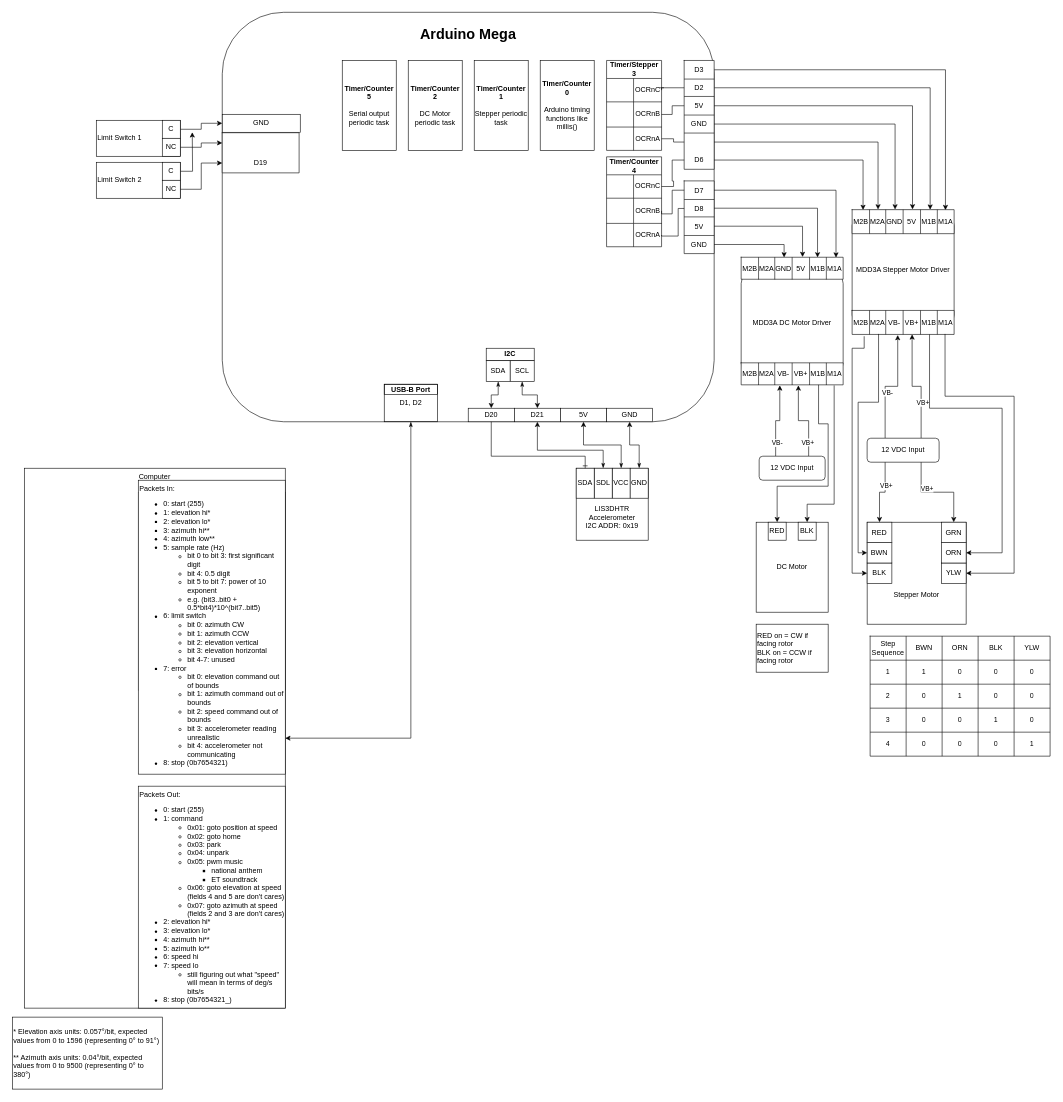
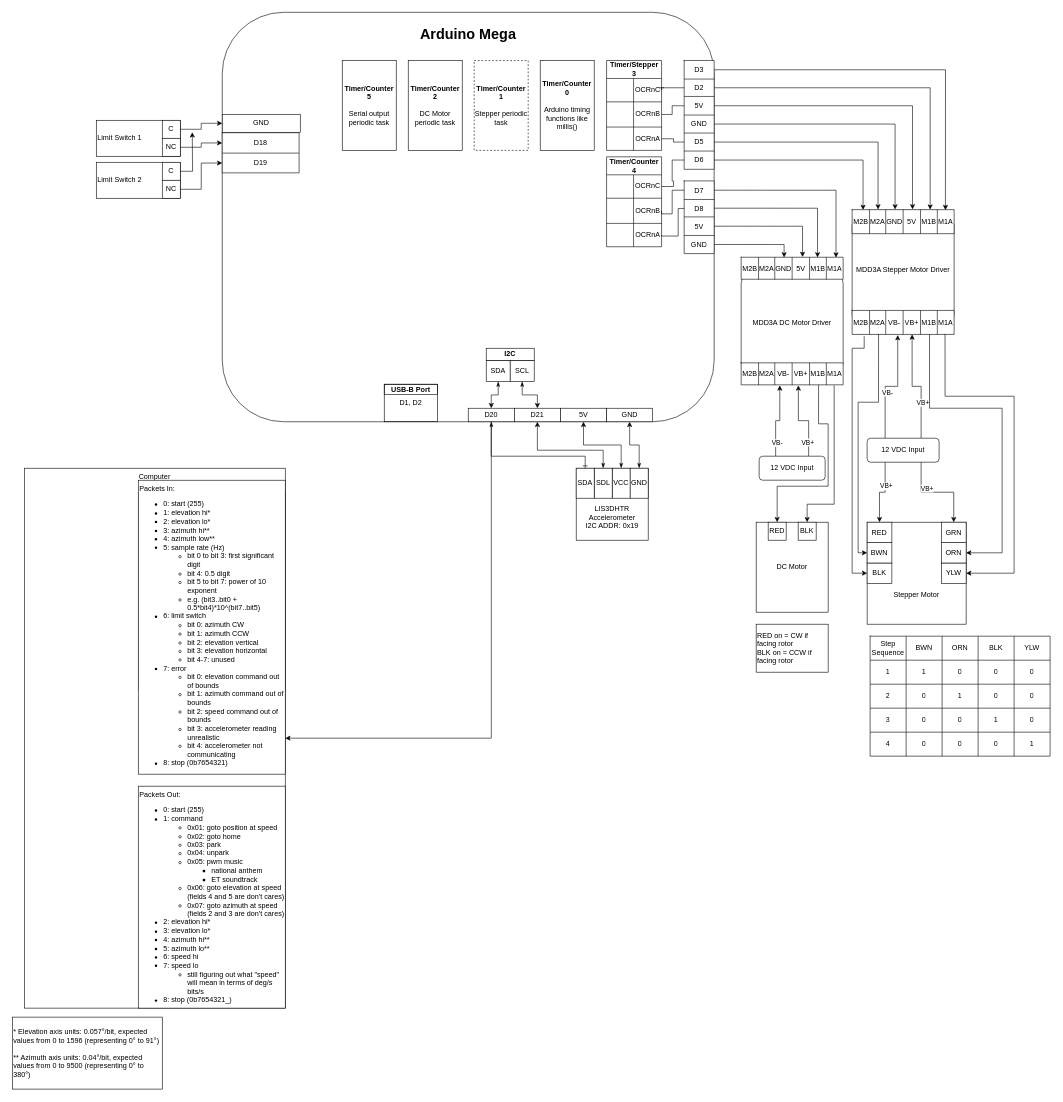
node "Timer/Counter 1 Stepper periodic task": style solid -> dashed
node "D5": added
node "D18": added
edge "D1, D2" -- "Computer": now "D20" -- "Computer"
